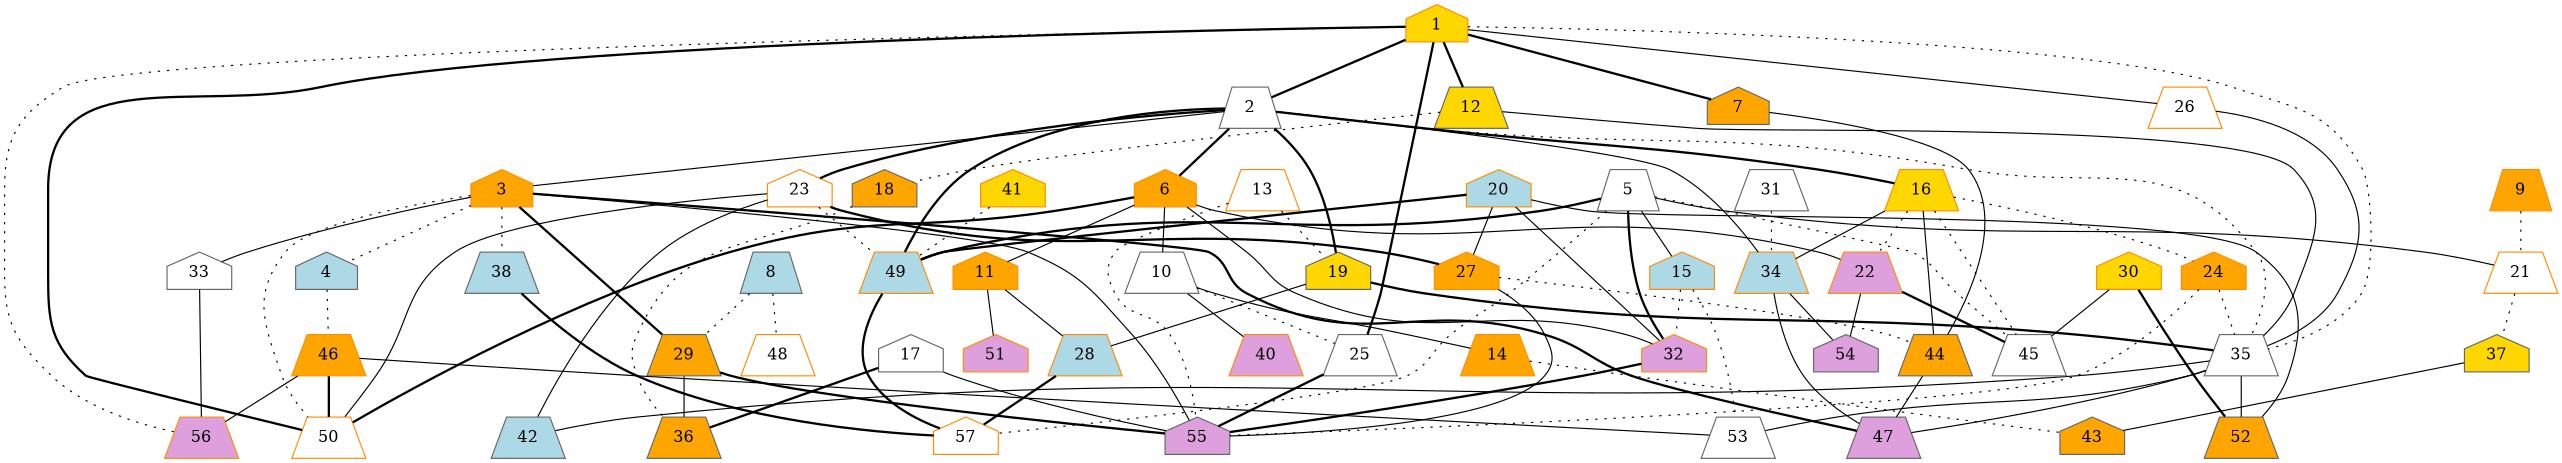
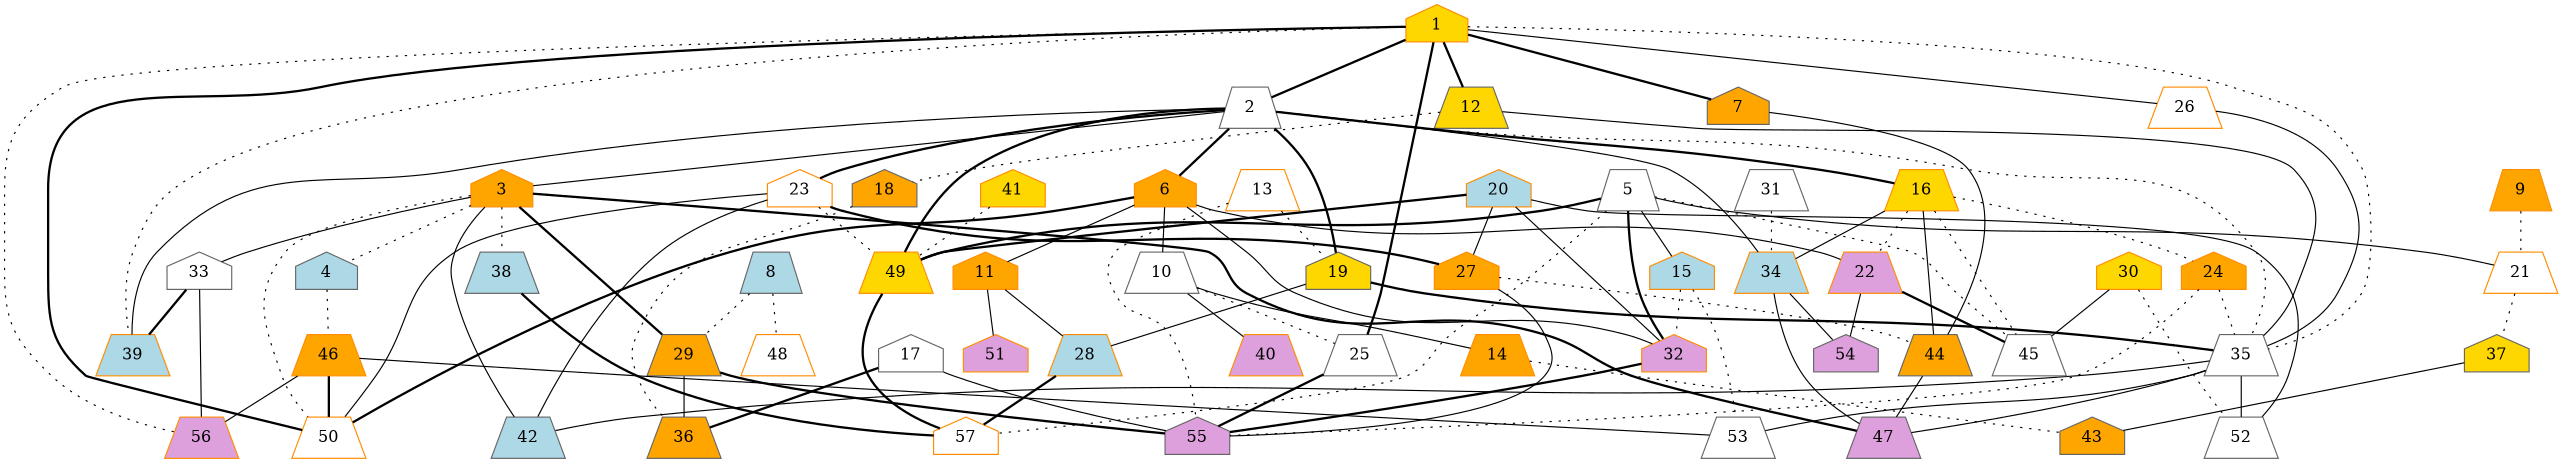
edge "3" -- "55": now "3" -- "42"
node "49": fillcolor lightblue -> gold
node "39": added
edge "30" -- "52": style bold -> dotted
node "52": fillcolor orange -> white
